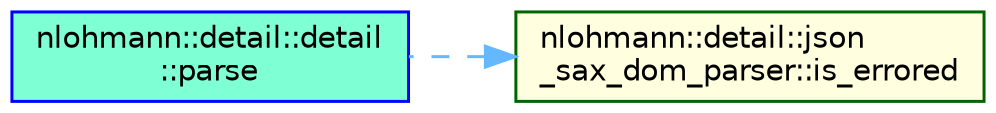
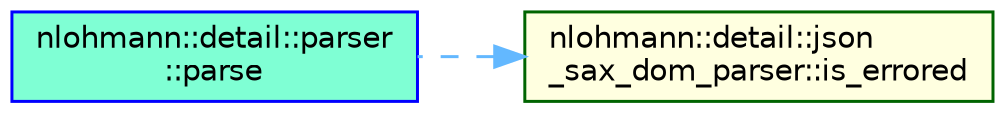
node "nlohmann::detail::detail ::parse": label "nlohmann::detail::detail ::parse" -> "nlohmann::detail::parser ::parse"
